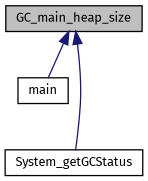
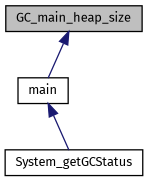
edge "System_getGCStatus" -> "GC_main_heap_size": now "System_getGCStatus" -> "main"
